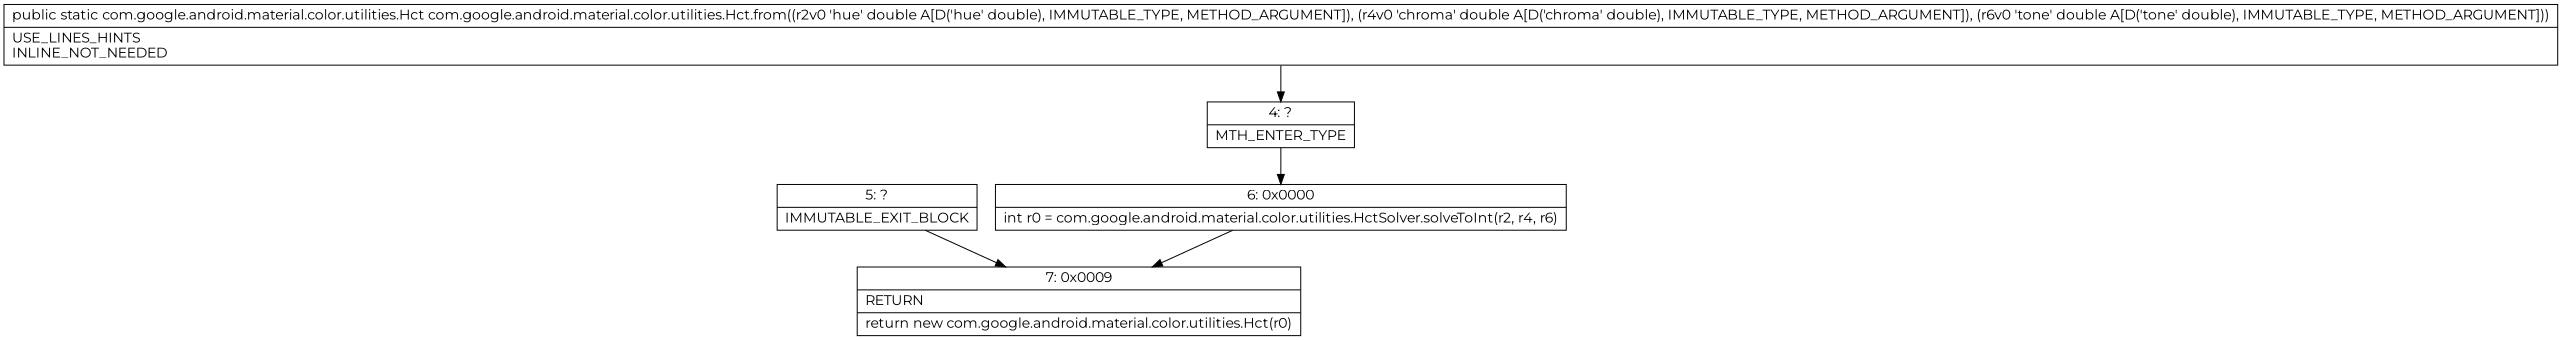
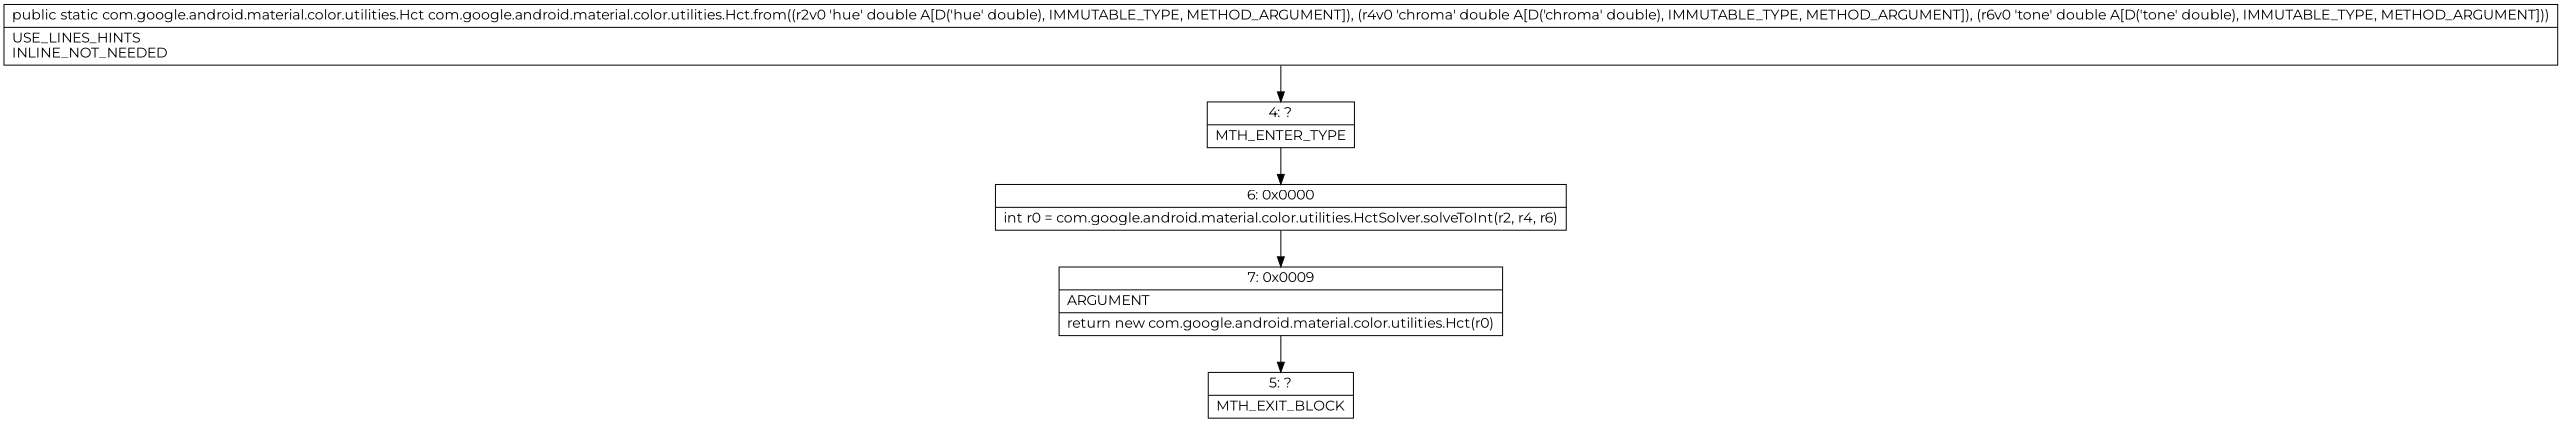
node "5: ?": text "IMMUTABLE_EXIT_BLOCK" -> "MTH_EXIT_BLOCK"
edge "5: ?" -> "7: 0x0009": reversed
node "7: 0x0009": text "RETURN" -> "ARGUMENT"
